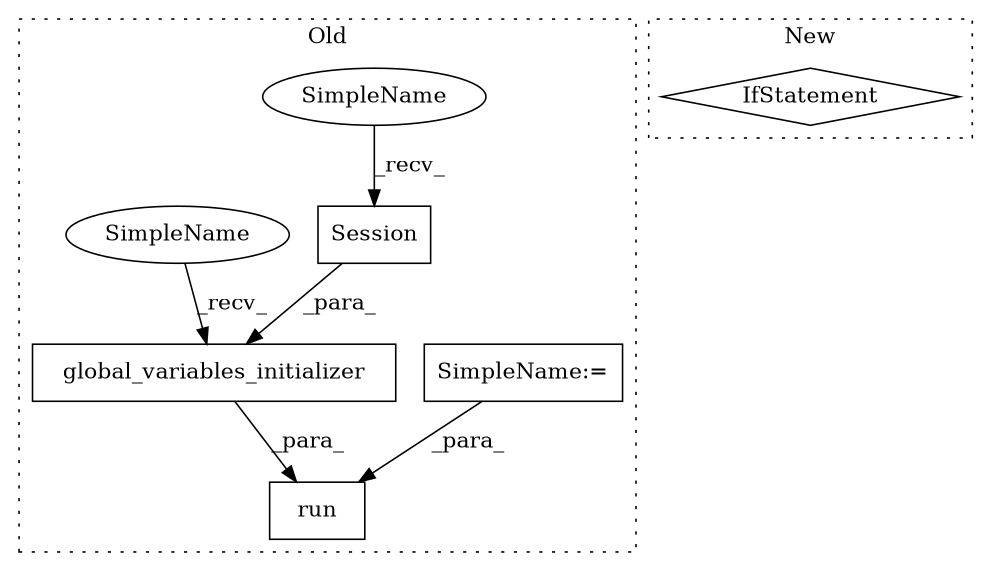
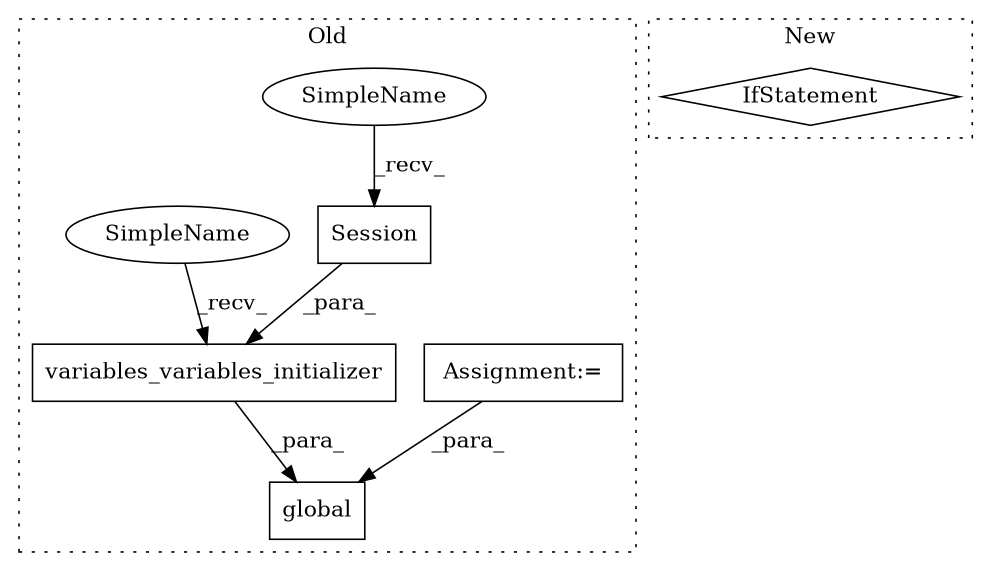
node "global_variables_initializer": label "global_variables_initializer" -> "variables_variables_initializer"
node "SimpleName:=": label "SimpleName:=" -> "Assignment:="
node "run": label "run" -> "global"
